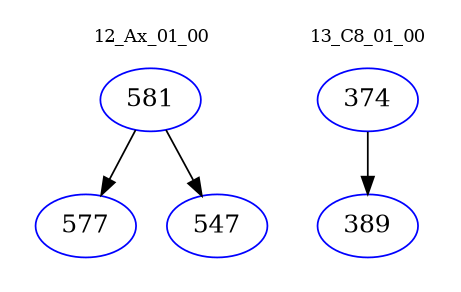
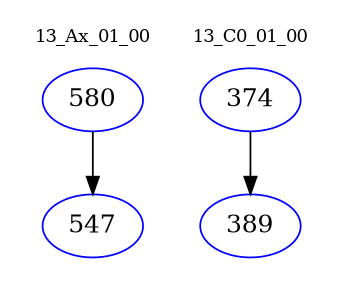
cluster "12_Ax_01_00": label "12_Ax_01_00" -> "13_Ax_01_00"
cluster "13_C8_01_00": label "13_C8_01_00" -> "13_C0_01_00"
node "581": label "581" -> "580"
node "577": removed
